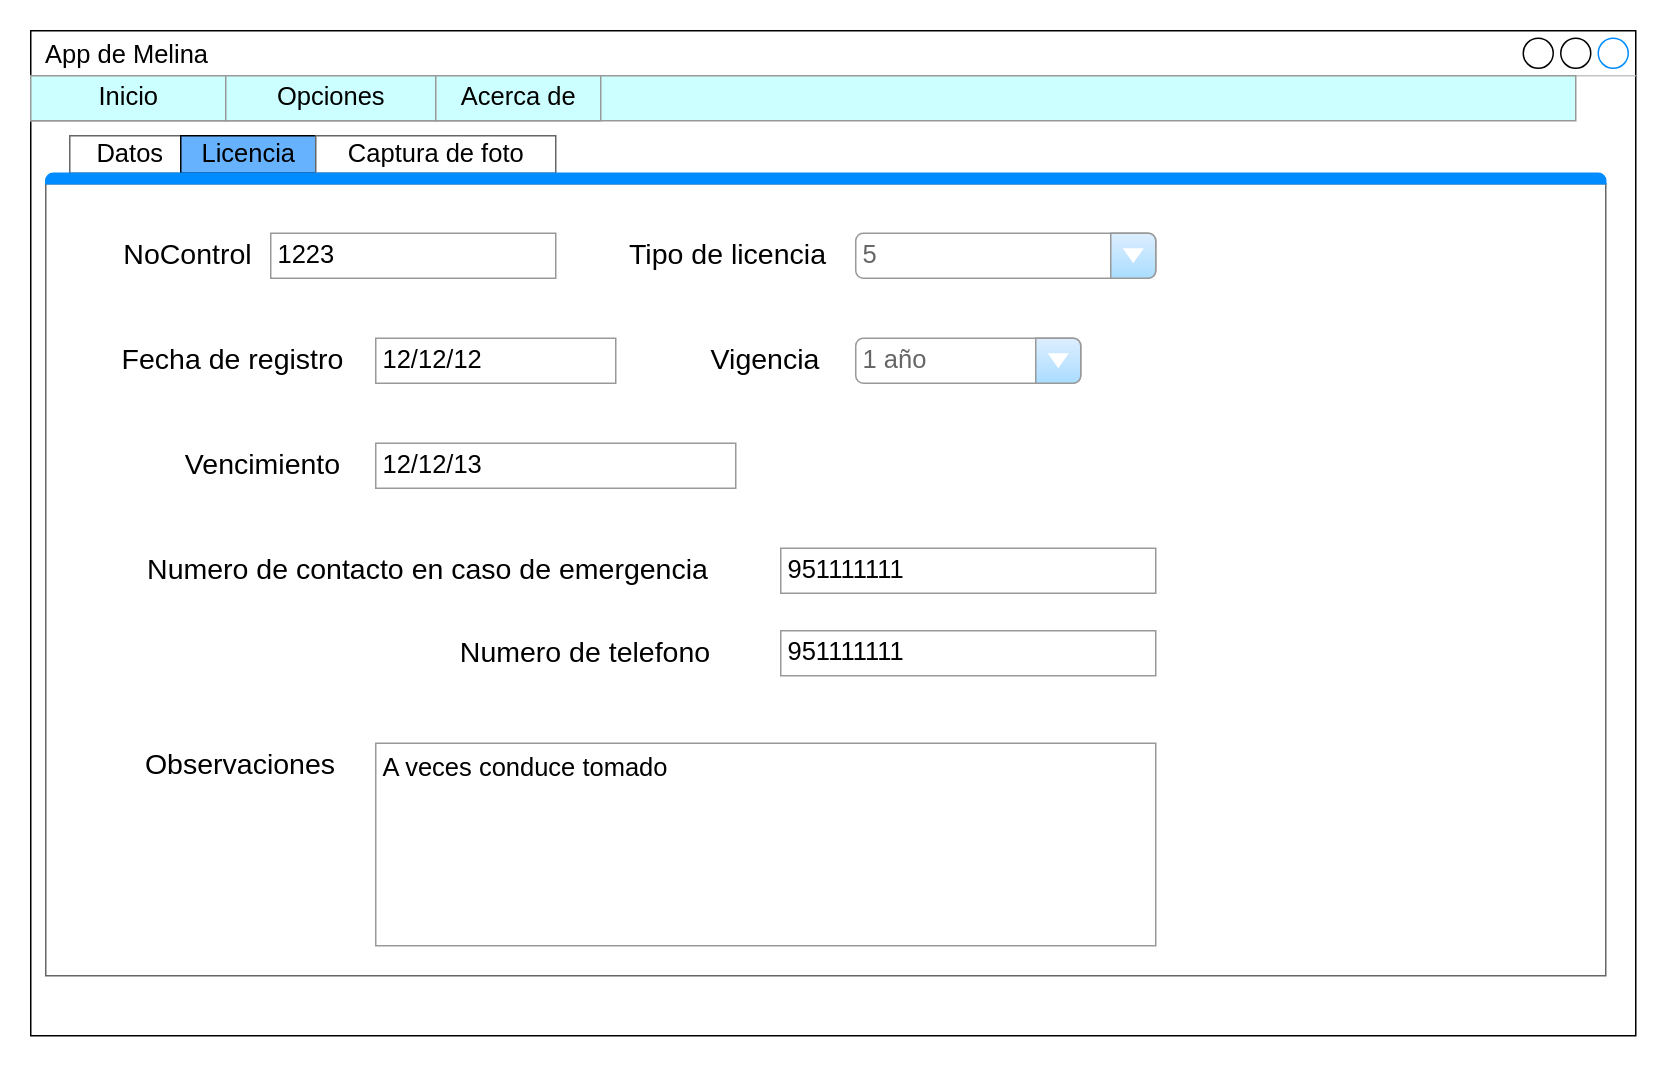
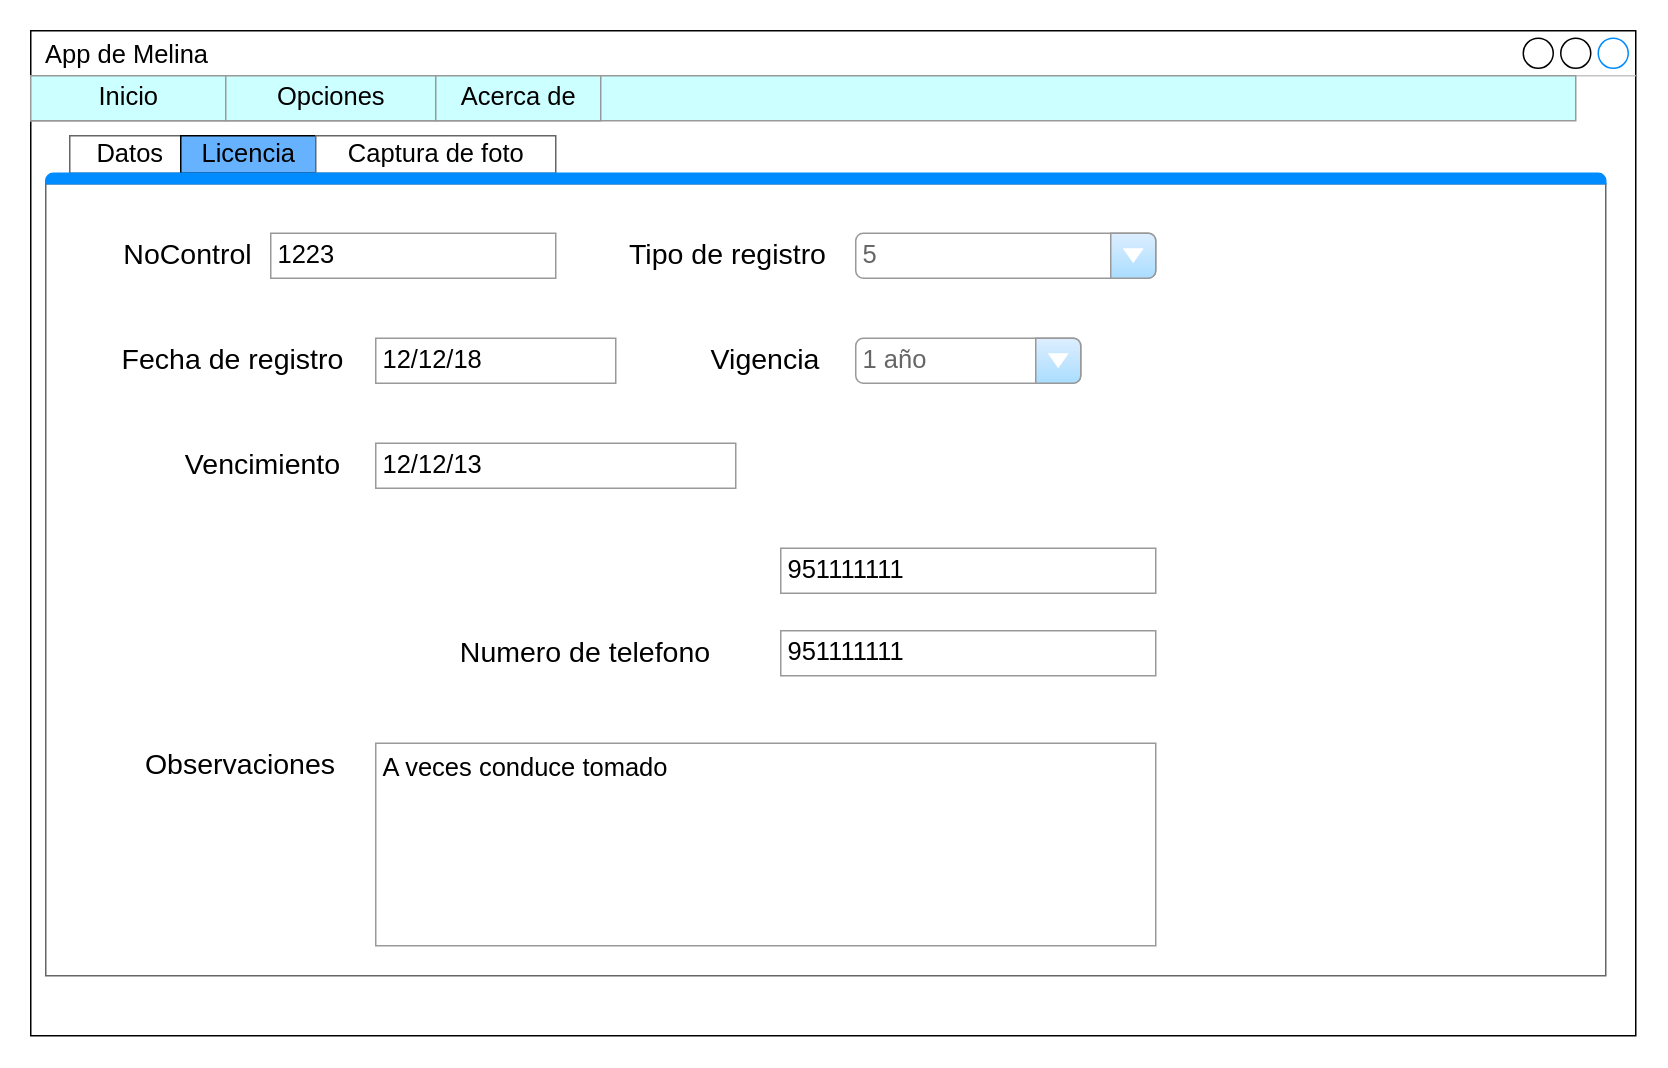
node "Tipo de licencia": label "Tipo de licencia" -> "Tipo de registro"
node "12/12/12": label "12/12/12" -> "12/12/18"
node "Numero de contacto en caso de emergencia": removed
